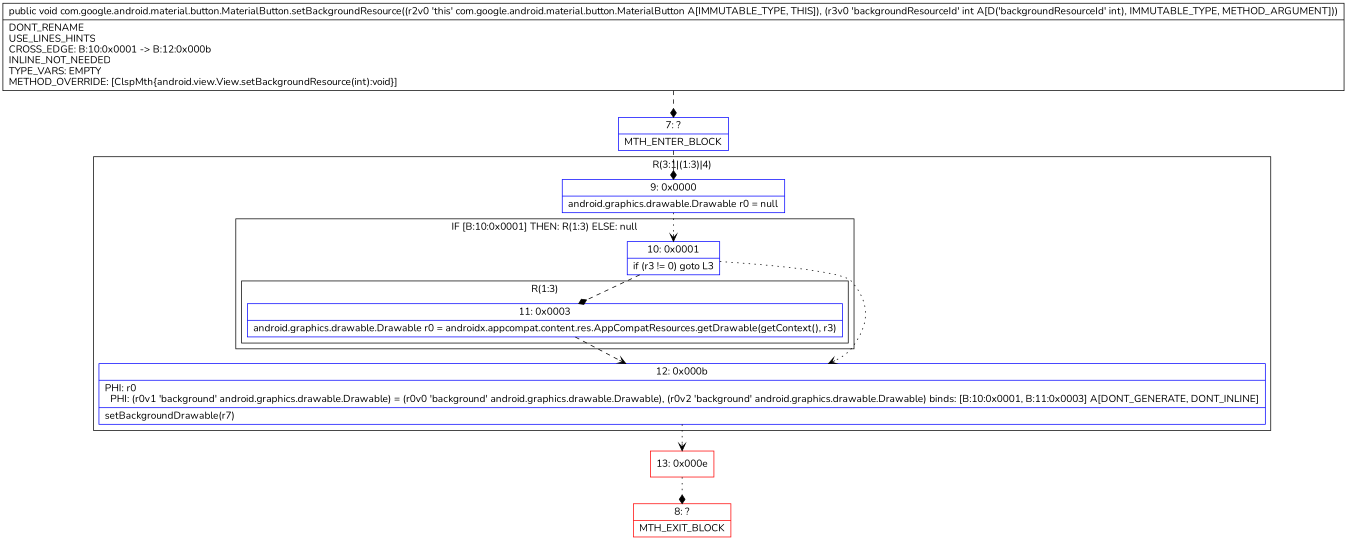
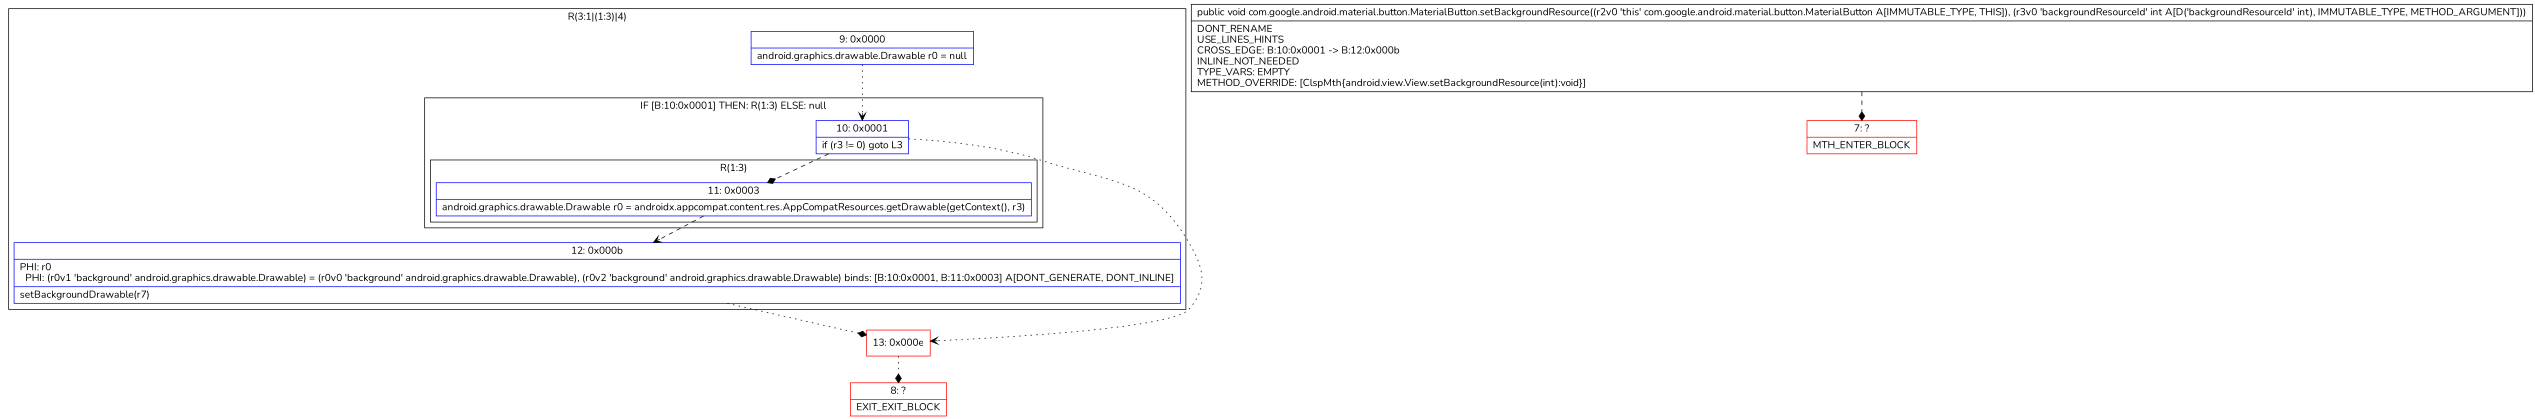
node "7: ?": color blue -> red
edge "7: ?" -> "9: 0x0000": removed
edge "10: 0x0001" -> "12: 0x000b": now "10: 0x0001" -> "13: 0x000e"
edge "12: 0x000b" -> "13: 0x000e": arrowhead vee -> diamond
node "8: ?": text "MTH_EXIT_BLOCK" -> "EXIT_EXIT_BLOCK"
